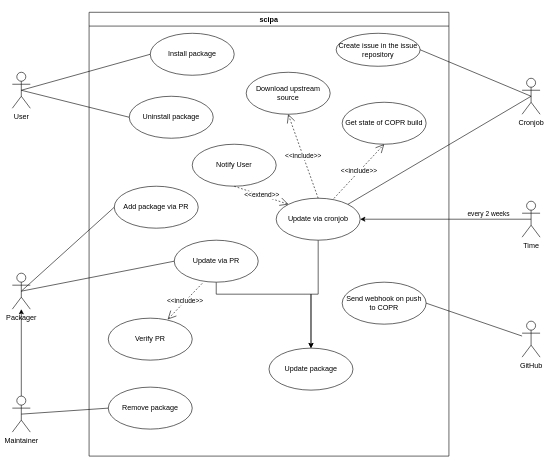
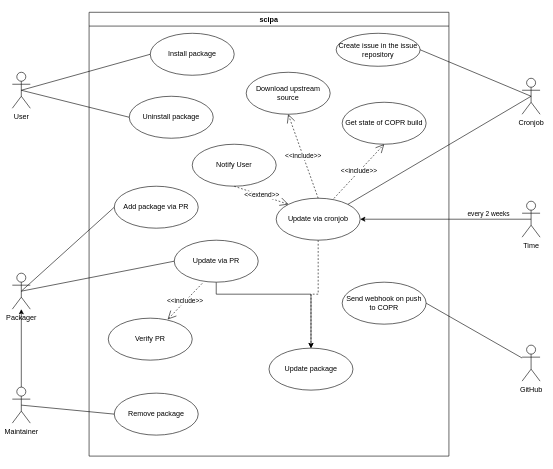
edge "Update via cronjob" -> "Update package": style solid -> dashed
node "GitHub": moved (531, 339) -> (531, 363)
node "Remove package": moved (150, 408) -> (156, 414)
node "Maintainer": moved (21, 414) -> (21, 405)
